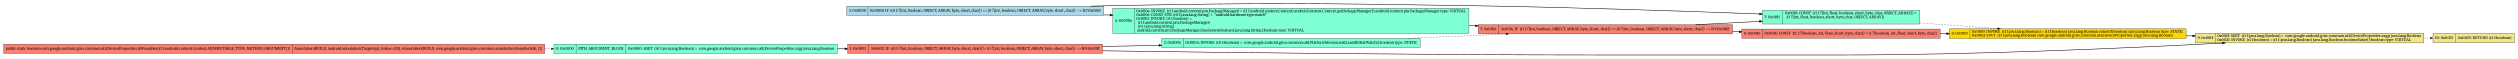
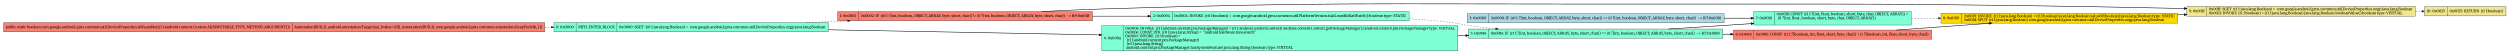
edge "3: 0x0008" -> "4: 0x000a": now "0: 0x0000" -> "4: 0x000a"
node "5: 0x0014": fillcolor salmon -> aquamarine
node "0: 0x0000": text "MTH_ARGUMENT_BLOCK" -> "MTH_ENTER_BLOCK"
edge "0: 0x0000" -> "1: 0x0002": style bold -> dashed
